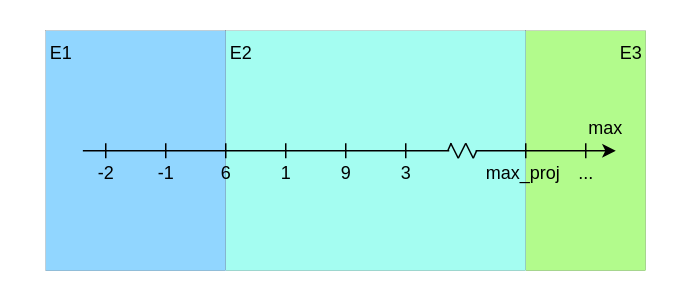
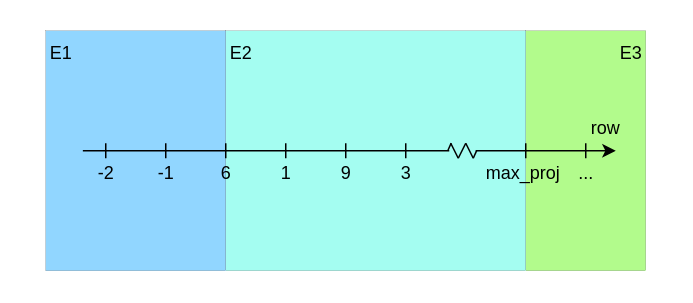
node "max": label "max" -> "row"
